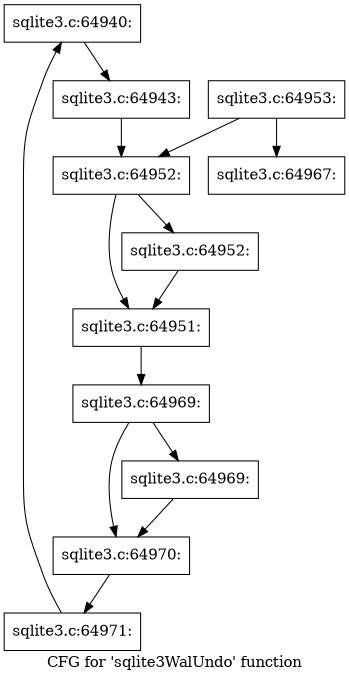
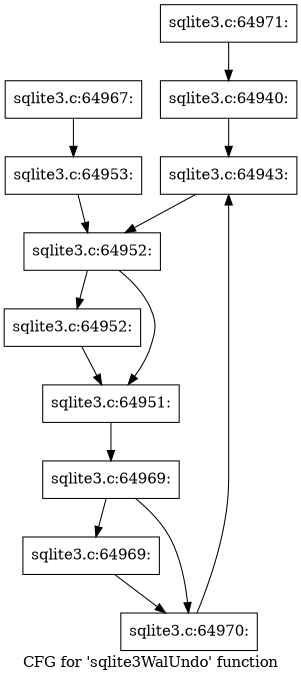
edge "sqlite3.c:64953:" -> "sqlite3.c:64967:": reversed
edge "sqlite3.c:64970:" -> "sqlite3.c:64971:": now "sqlite3.c:64970:" -> "sqlite3.c:64943:"
